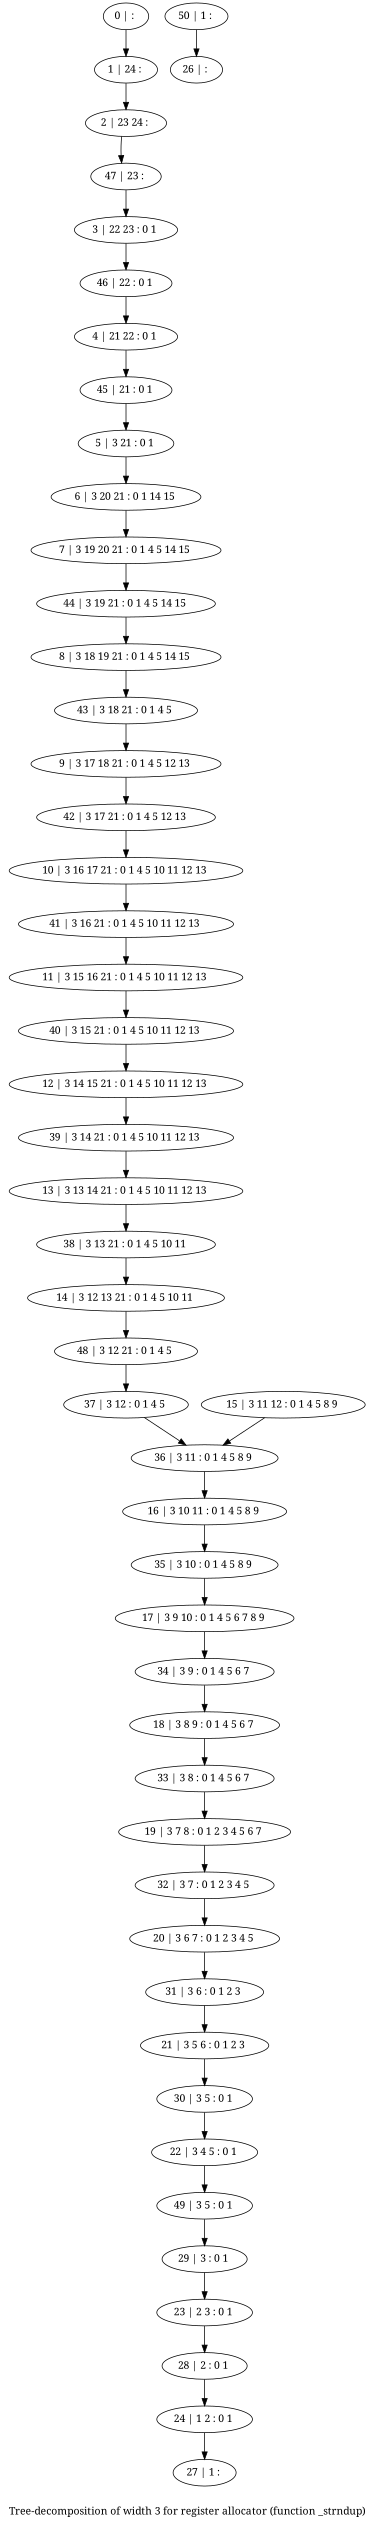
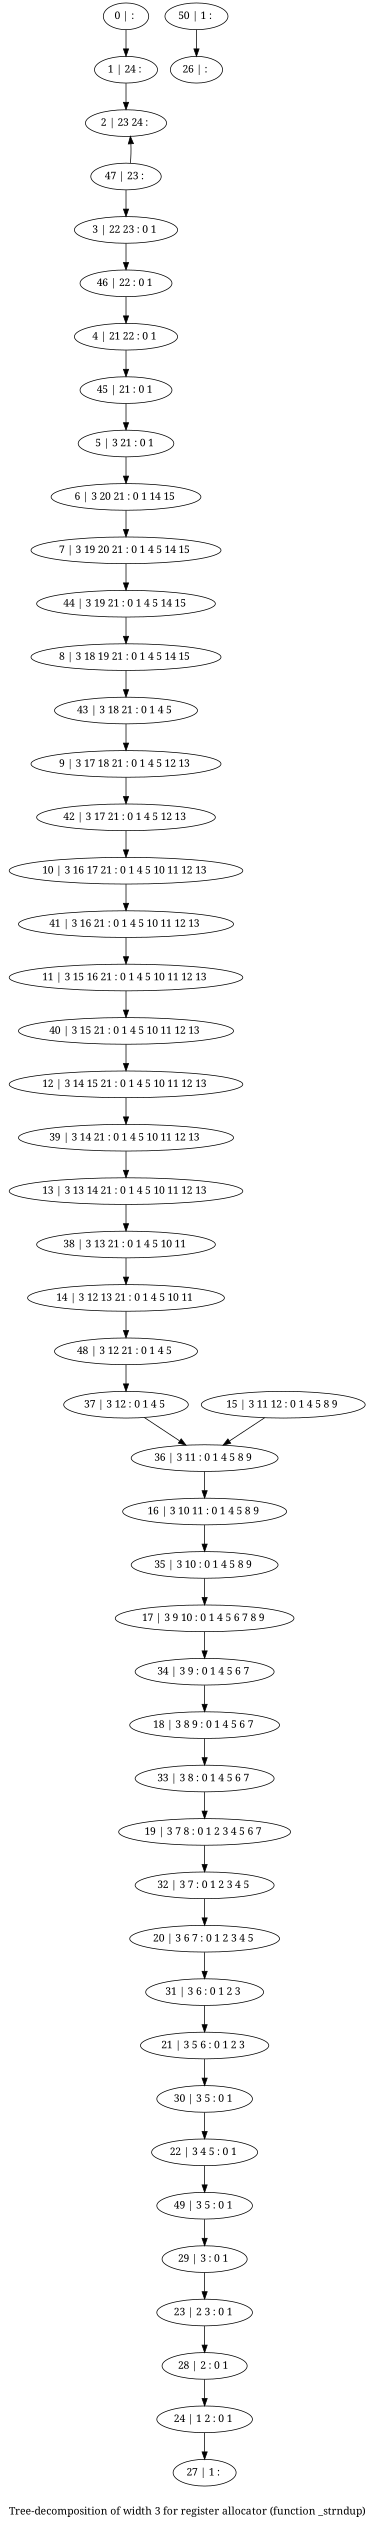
edge "2 | 23 24 :" -> "47 | 23 :": reversed
